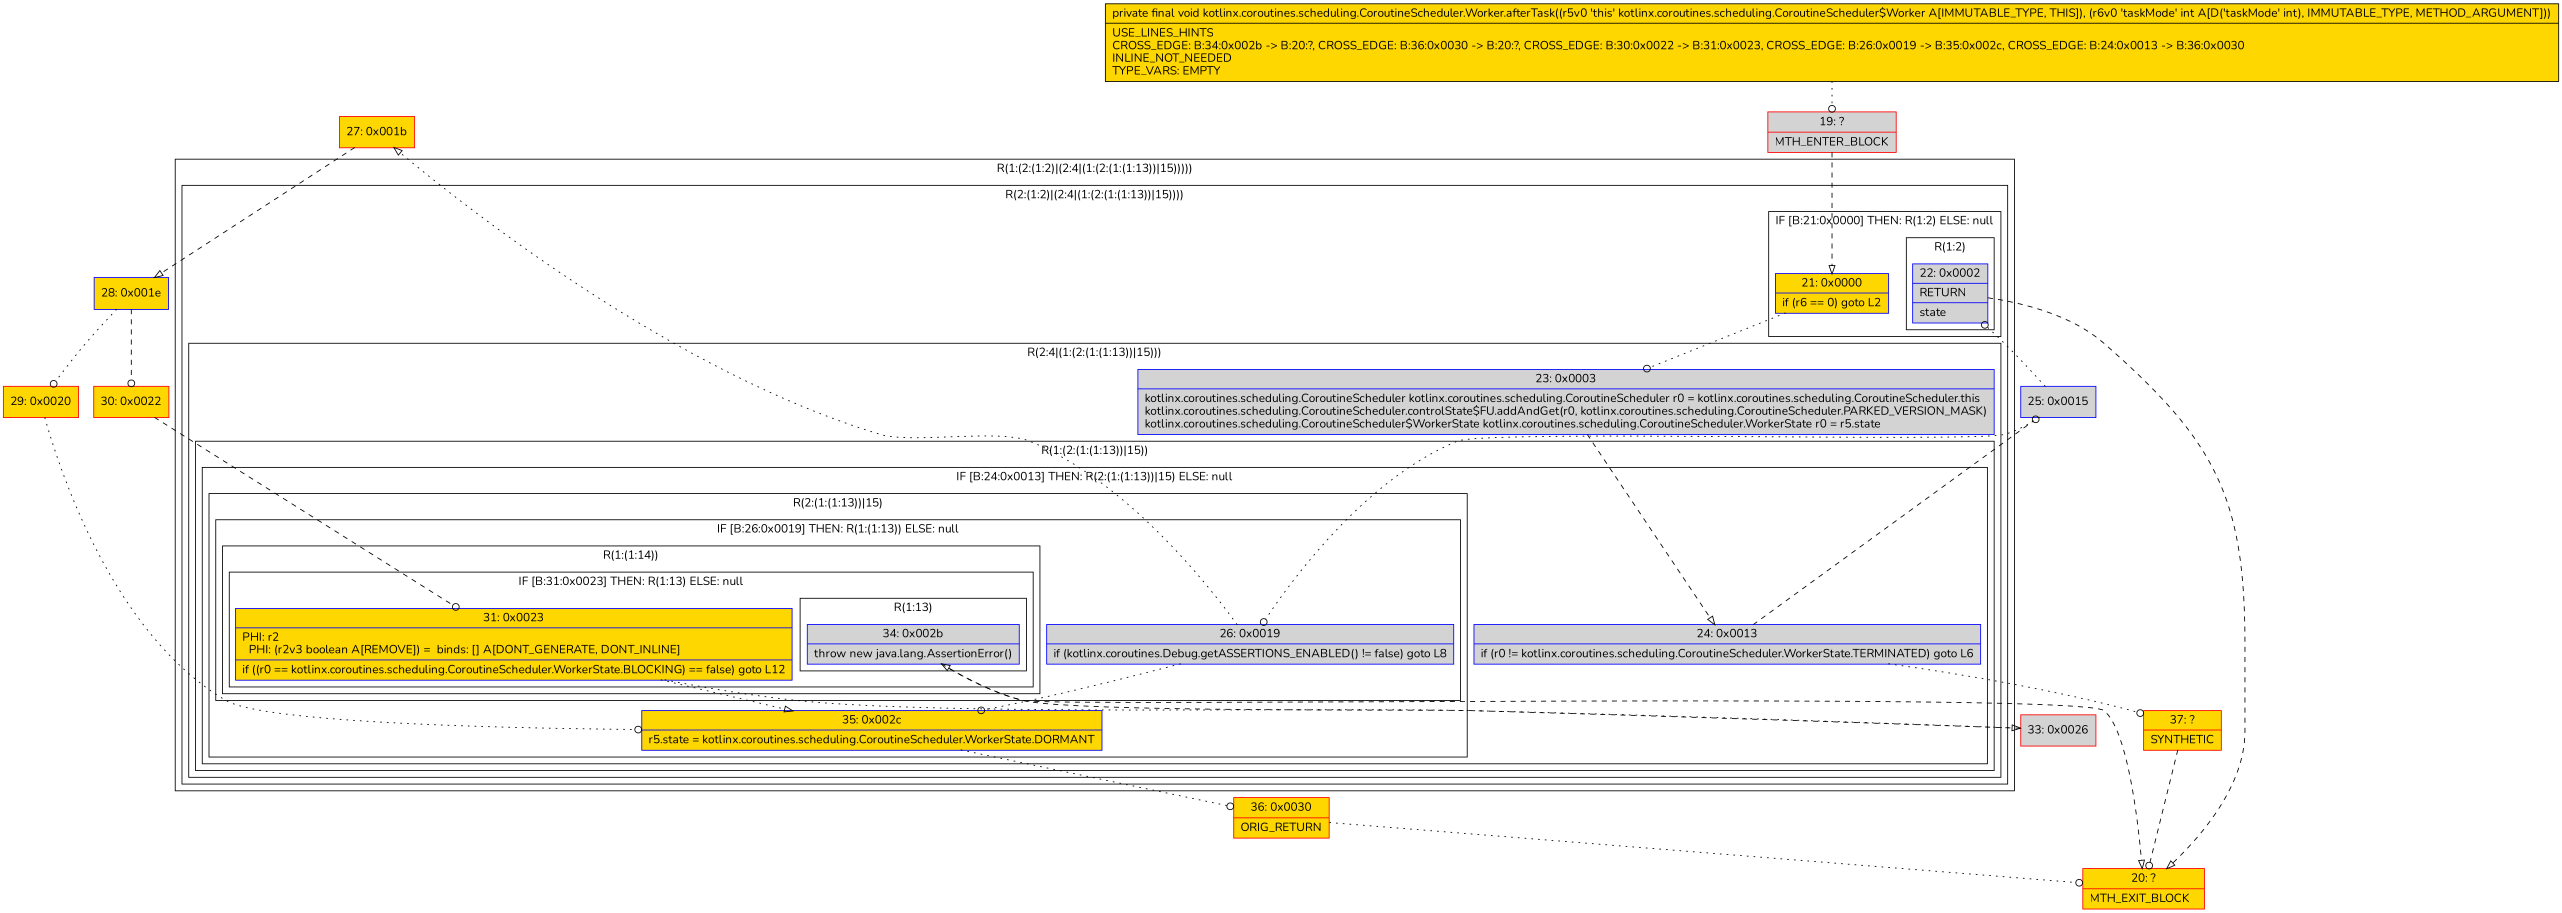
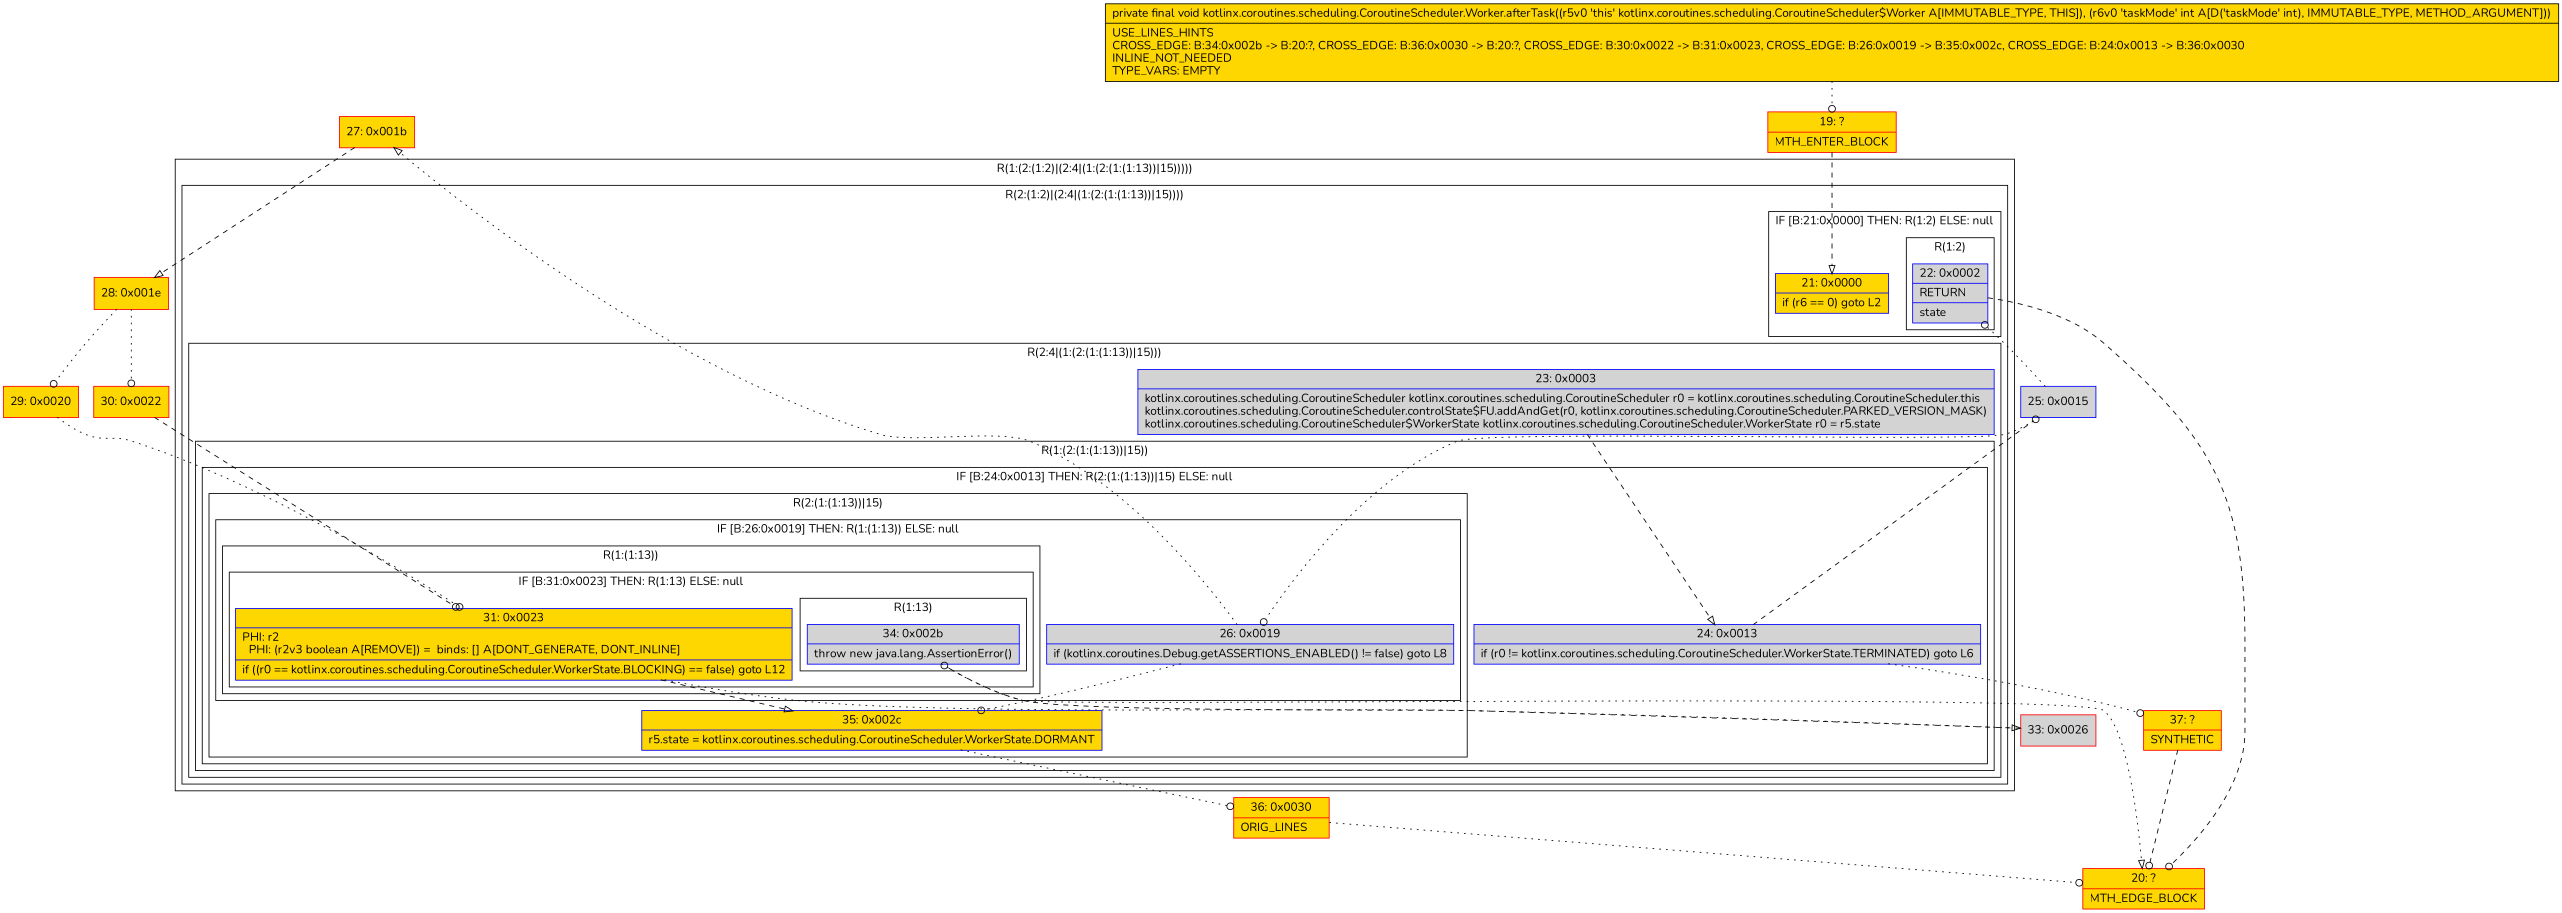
node "19: ?": fillcolor lightgrey -> gold
node "28: 0x001e": color blue -> red
edge "21: 0x0000" -> "23: 0x0003": removed
edge "28: 0x001e" -> "30: 0x0022": style dashed -> dotted
edge "22: 0x0002" -> "20: ?": arrowhead onormal -> odot
cluster "R(1:(1:14))": label "R(1:(1:14))" -> "R(1:(1:13))"
edge "31: 0x0023" -> "35: 0x002c": style dotted -> dashed
edge "34: 0x002b" -> "20: ?": style dashed -> dotted
edge "29: 0x0020" -> "35: 0x002c": now "29: 0x0020" -> "31: 0x0023"
edge "33: 0x0026" -> "34: 0x002b": arrowhead onormal -> odot
node "36: 0x0030": text "ORIG_RETURN" -> "ORIG_LINES"
node "20: ?": text "MTH_EXIT_BLOCK" -> "MTH_EDGE_BLOCK"
